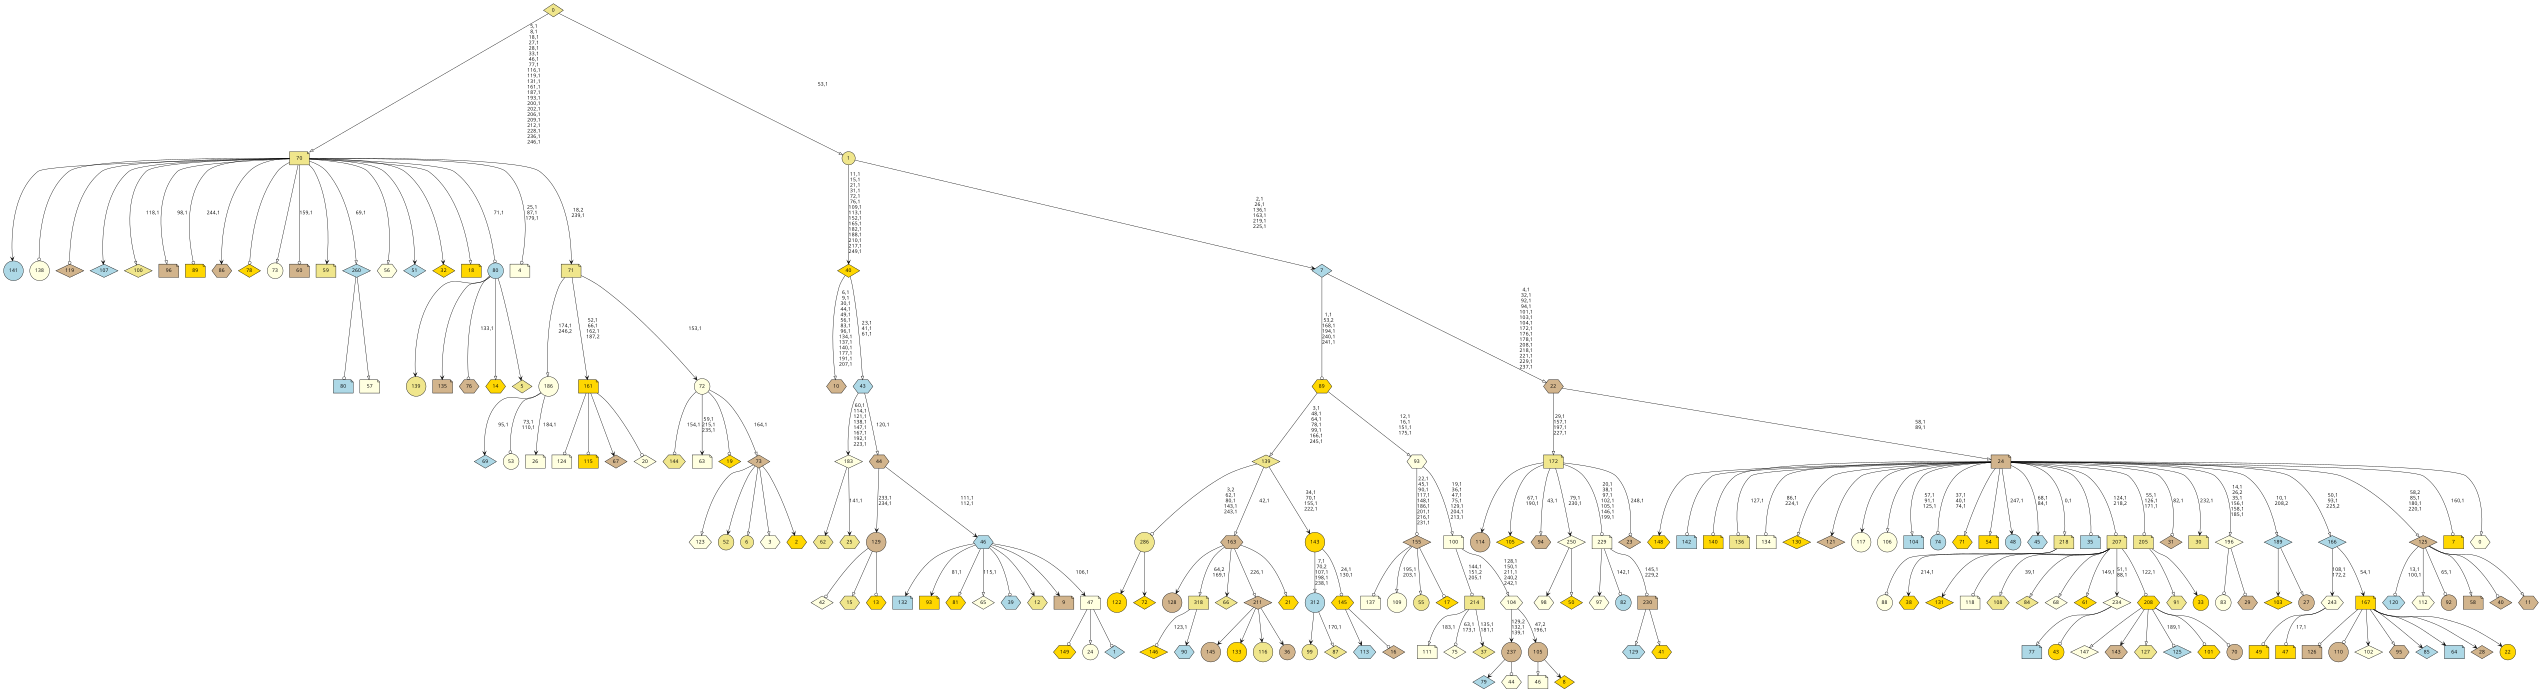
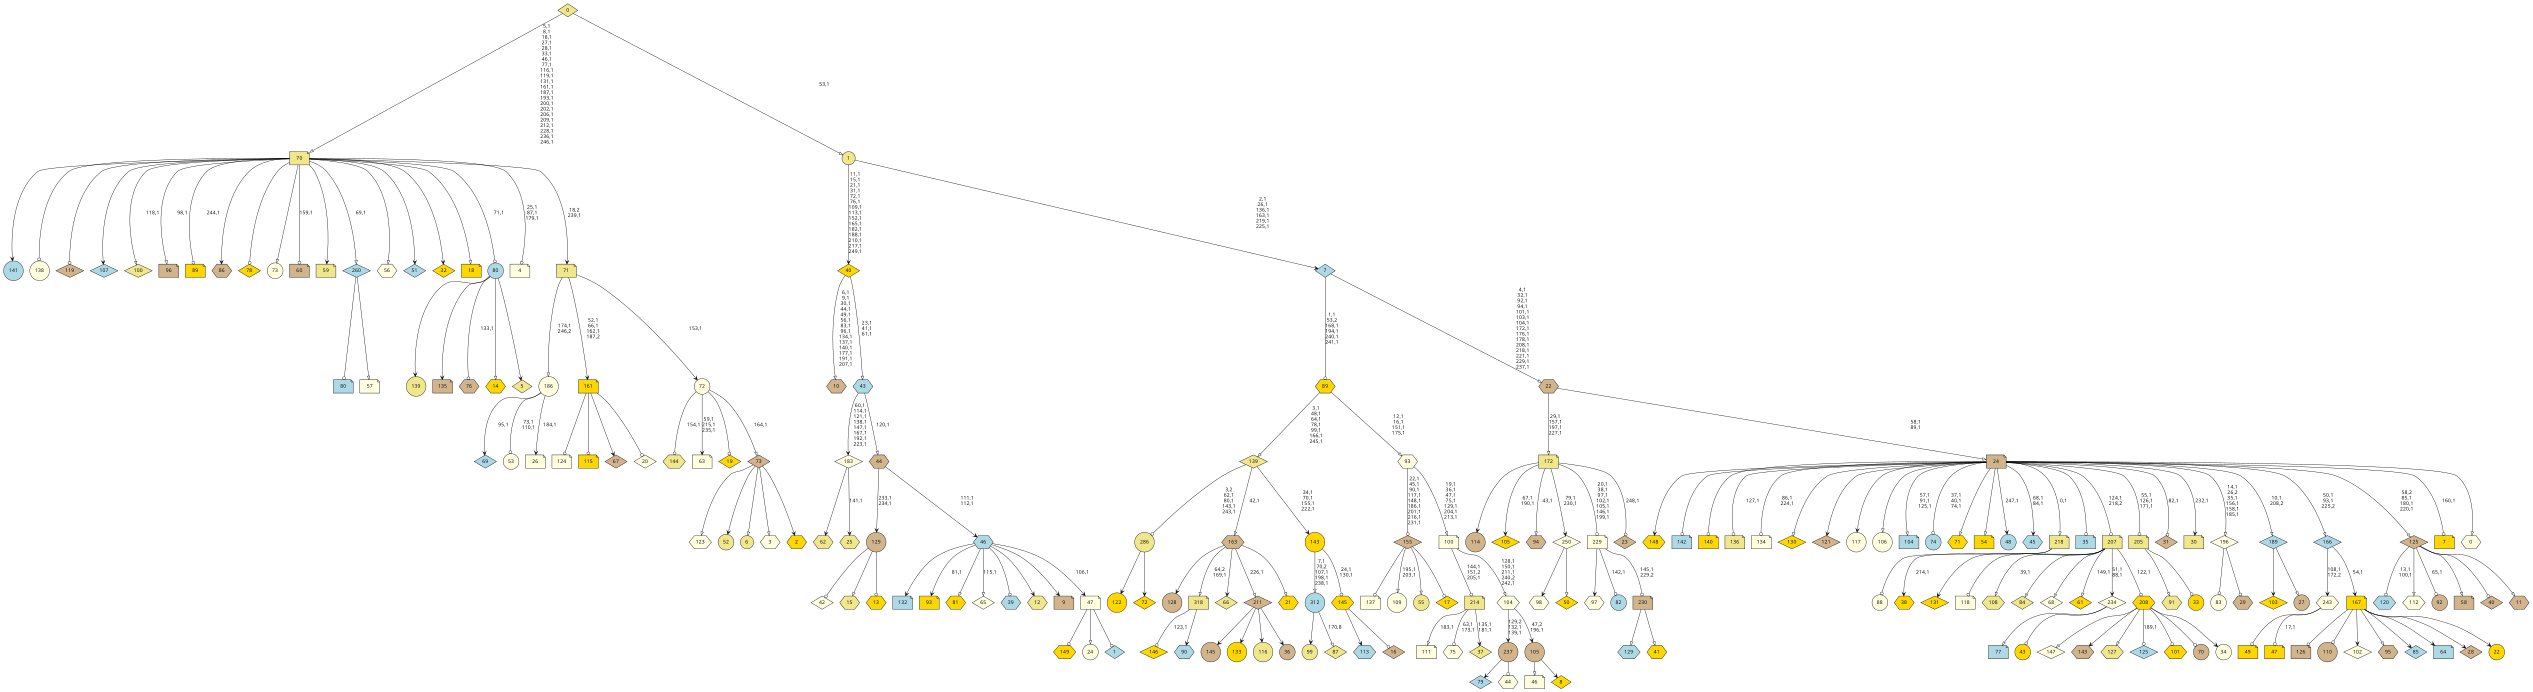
edge "205" -> "33": arrowhead vee -> odot
edge "312" -> "87": label "170,1" -> "170,8"
node "75": shape diamond -> hexagon
node "34": added
